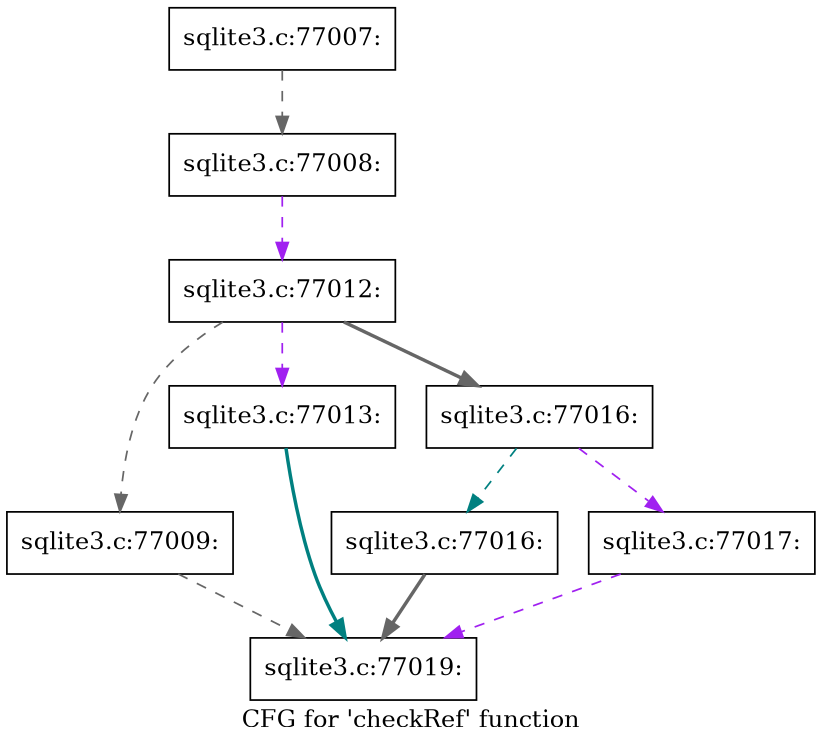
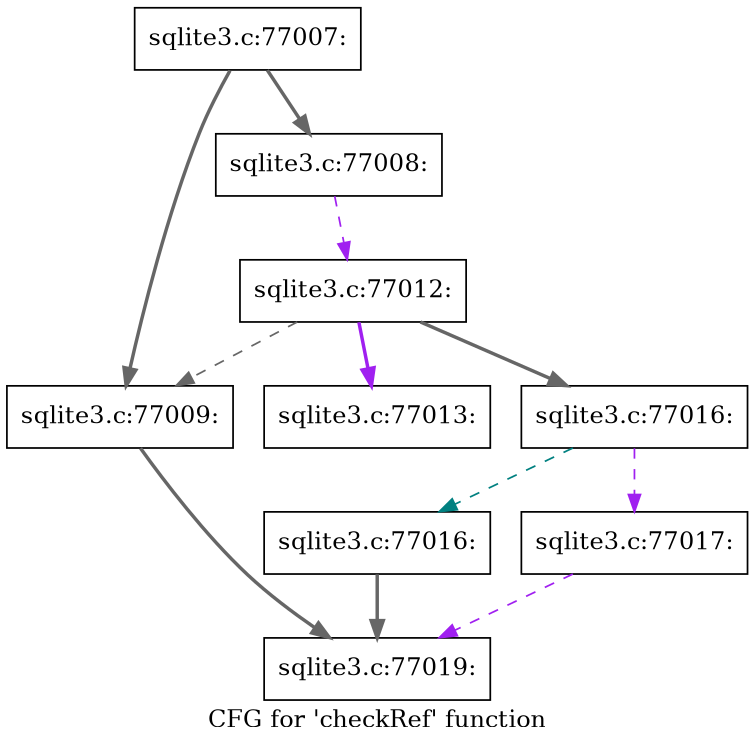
edge "sqlite3.c:77007:" -> "sqlite3.c:77008:": style dashed -> bold
edge "sqlite3.c:77007:" -> "sqlite3.c:77009:": added
edge "sqlite3.c:77012:" -> "sqlite3.c:77013:": style dashed -> bold
edge "sqlite3.c:77013:" -> "sqlite3.c:77019:": removed
edge "sqlite3.c:77009:" -> "sqlite3.c:77019:": style dashed -> bold
